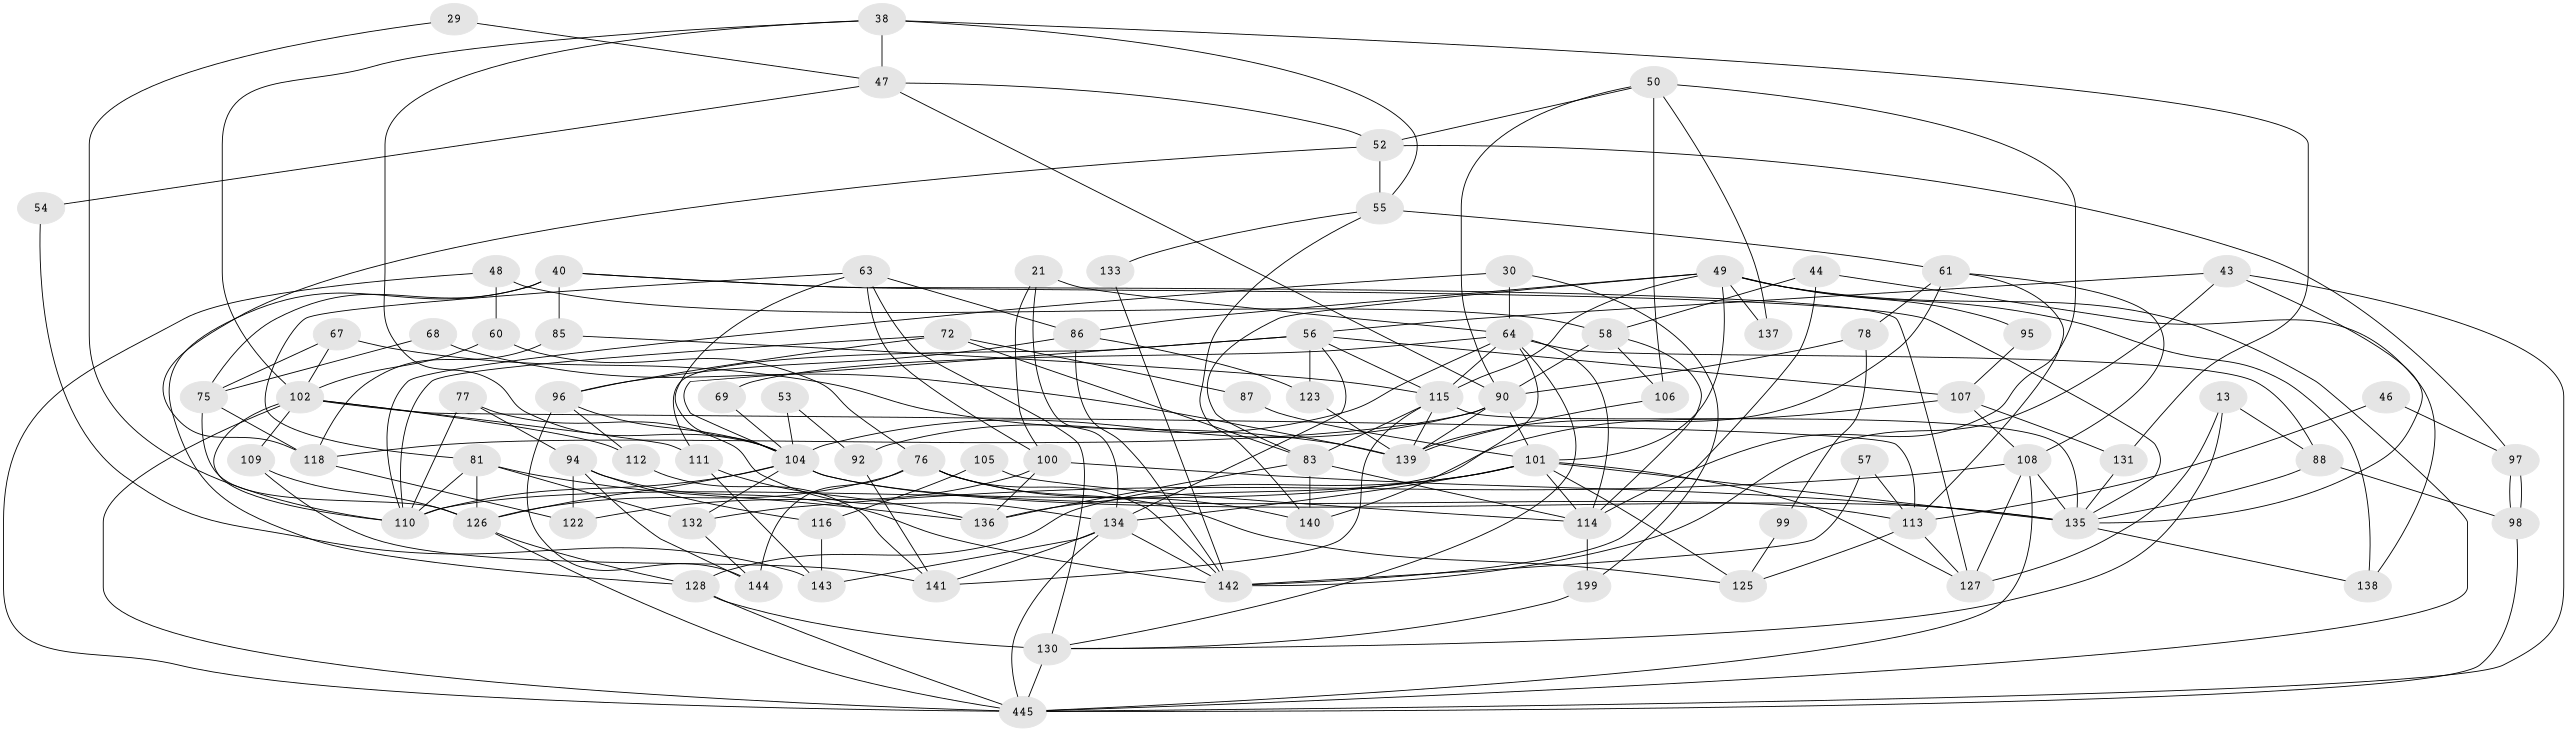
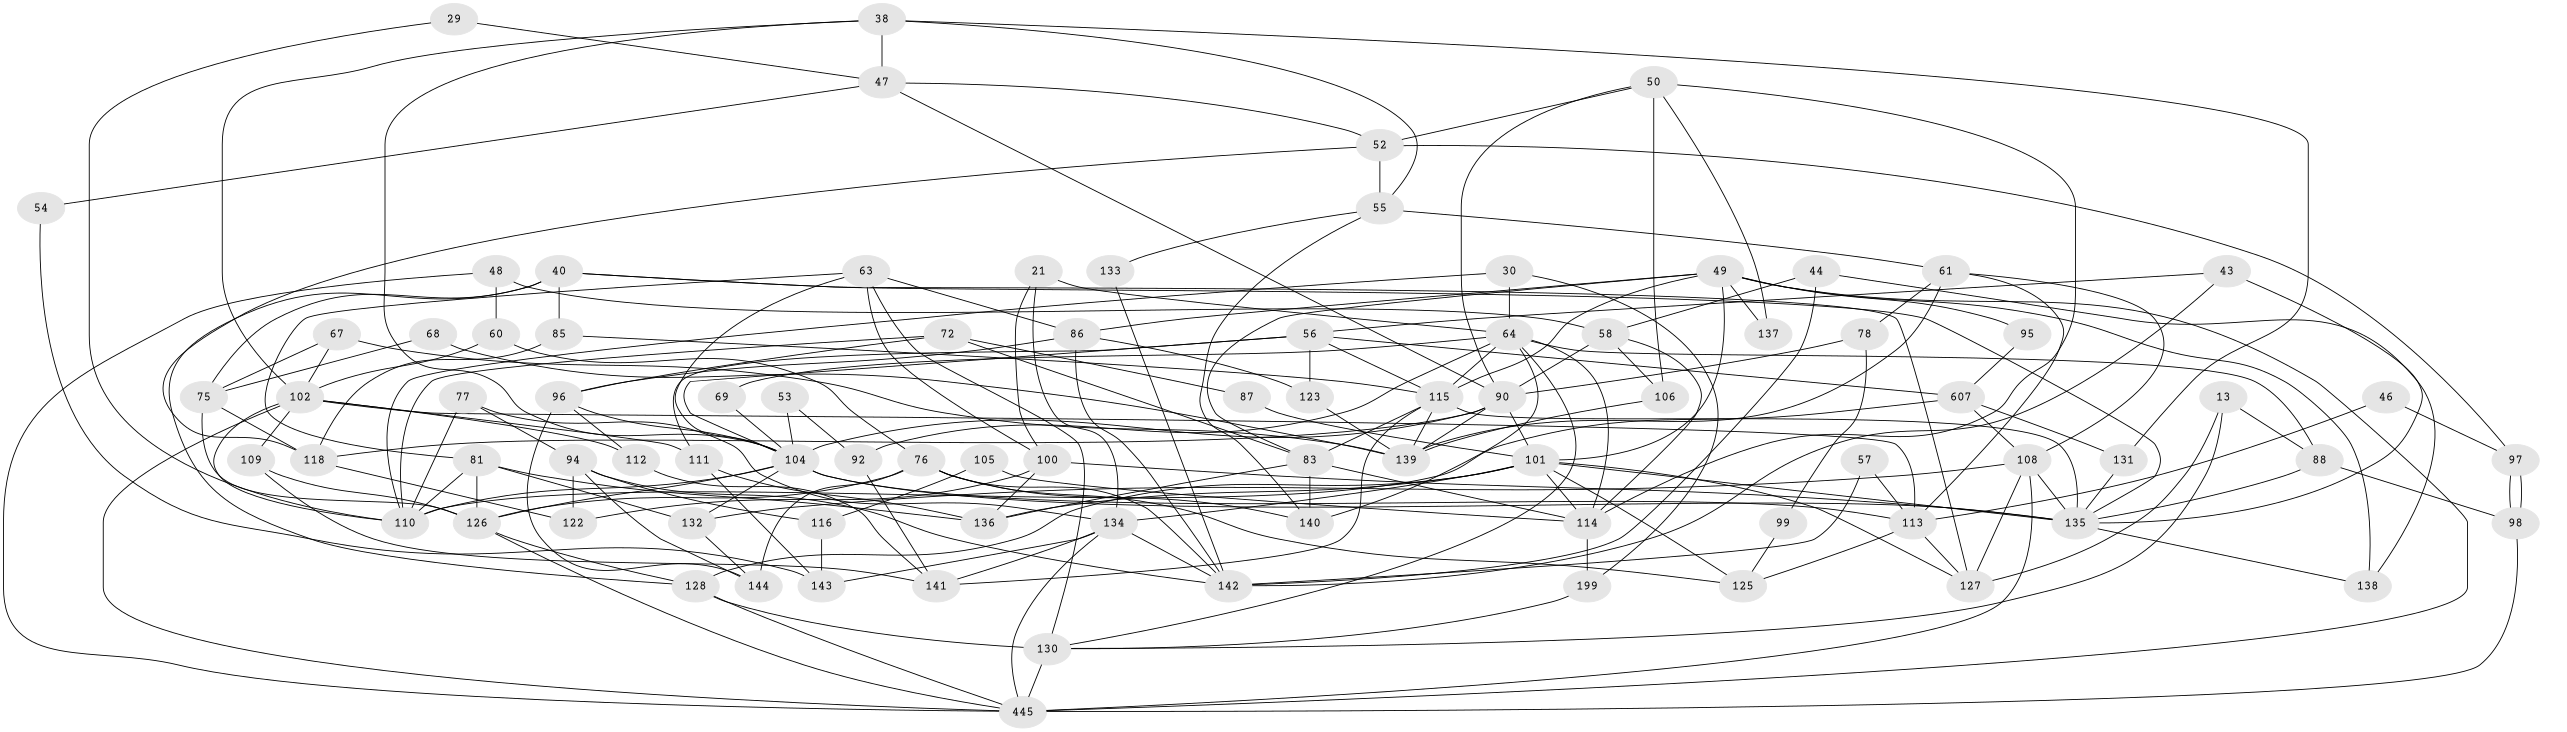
node "107": label "107" -> "607"
edge "56" -- "134": removed
edge "43" -- "445": removed
